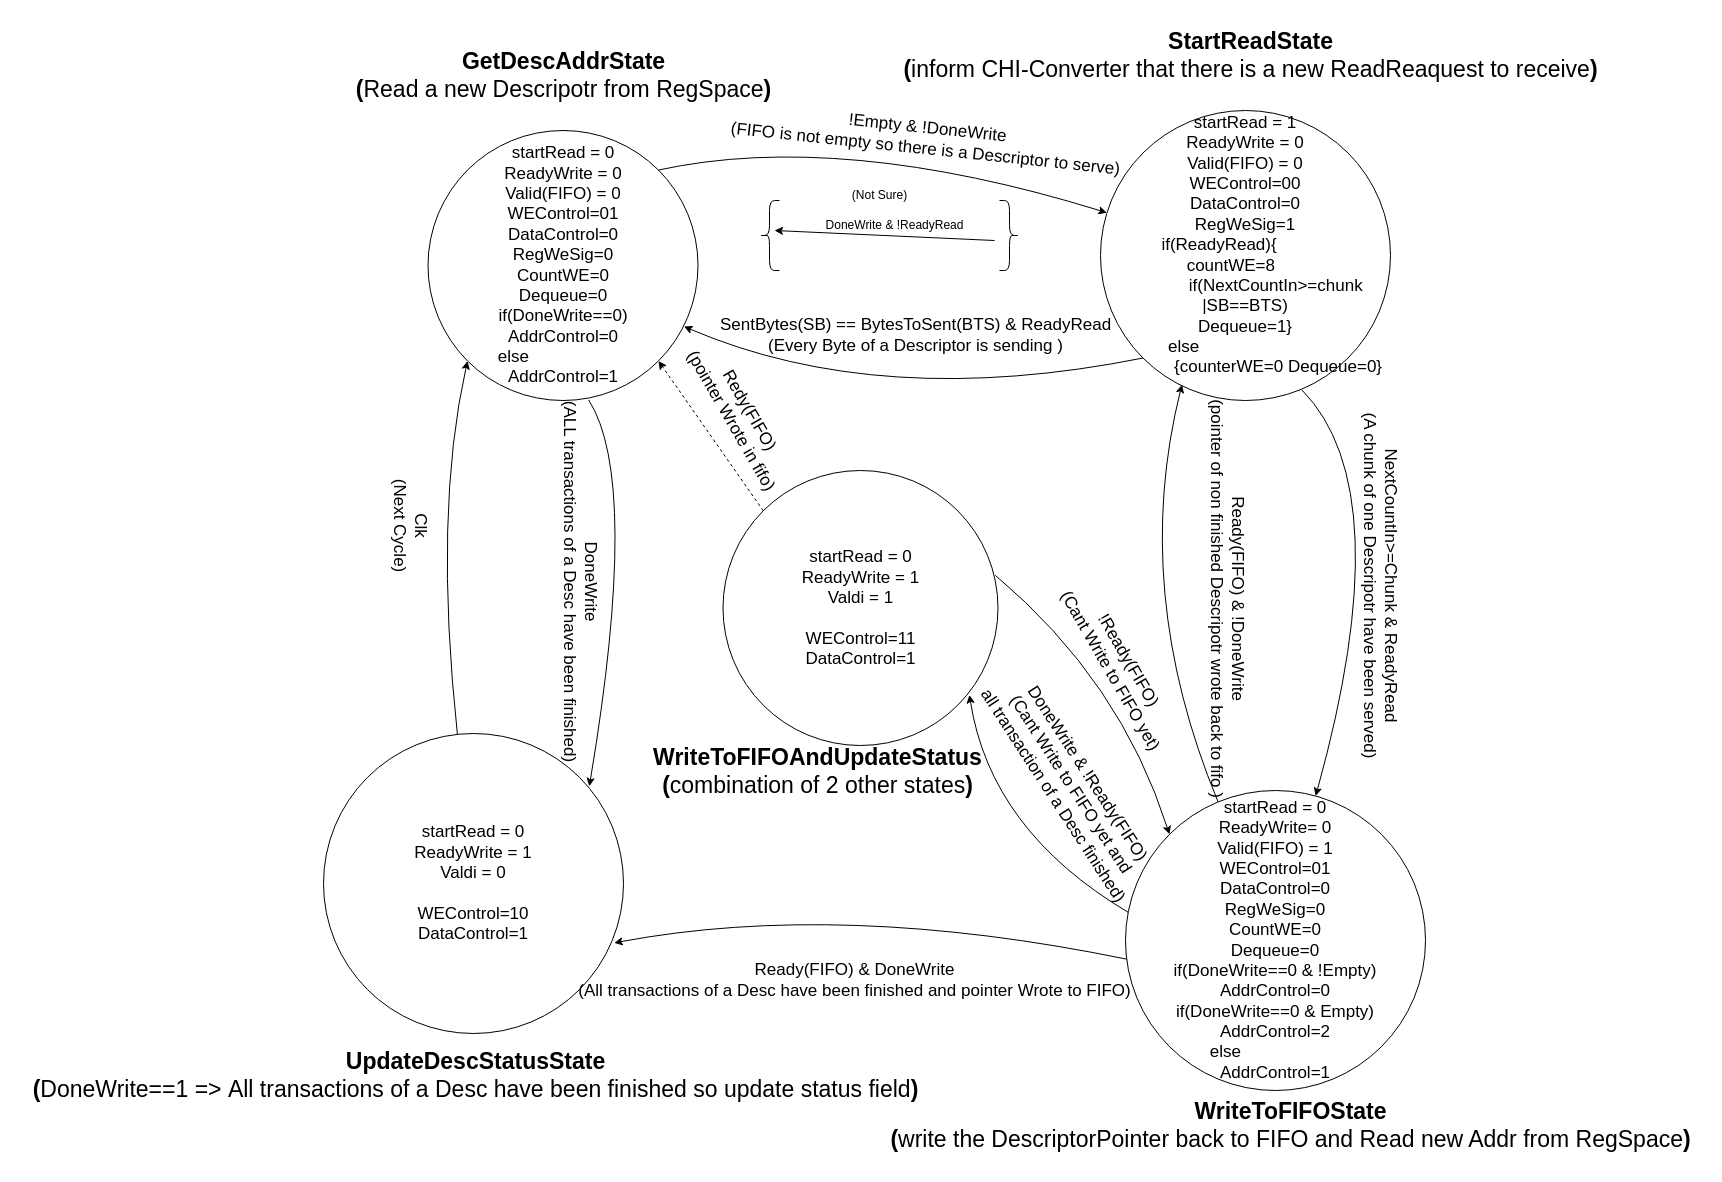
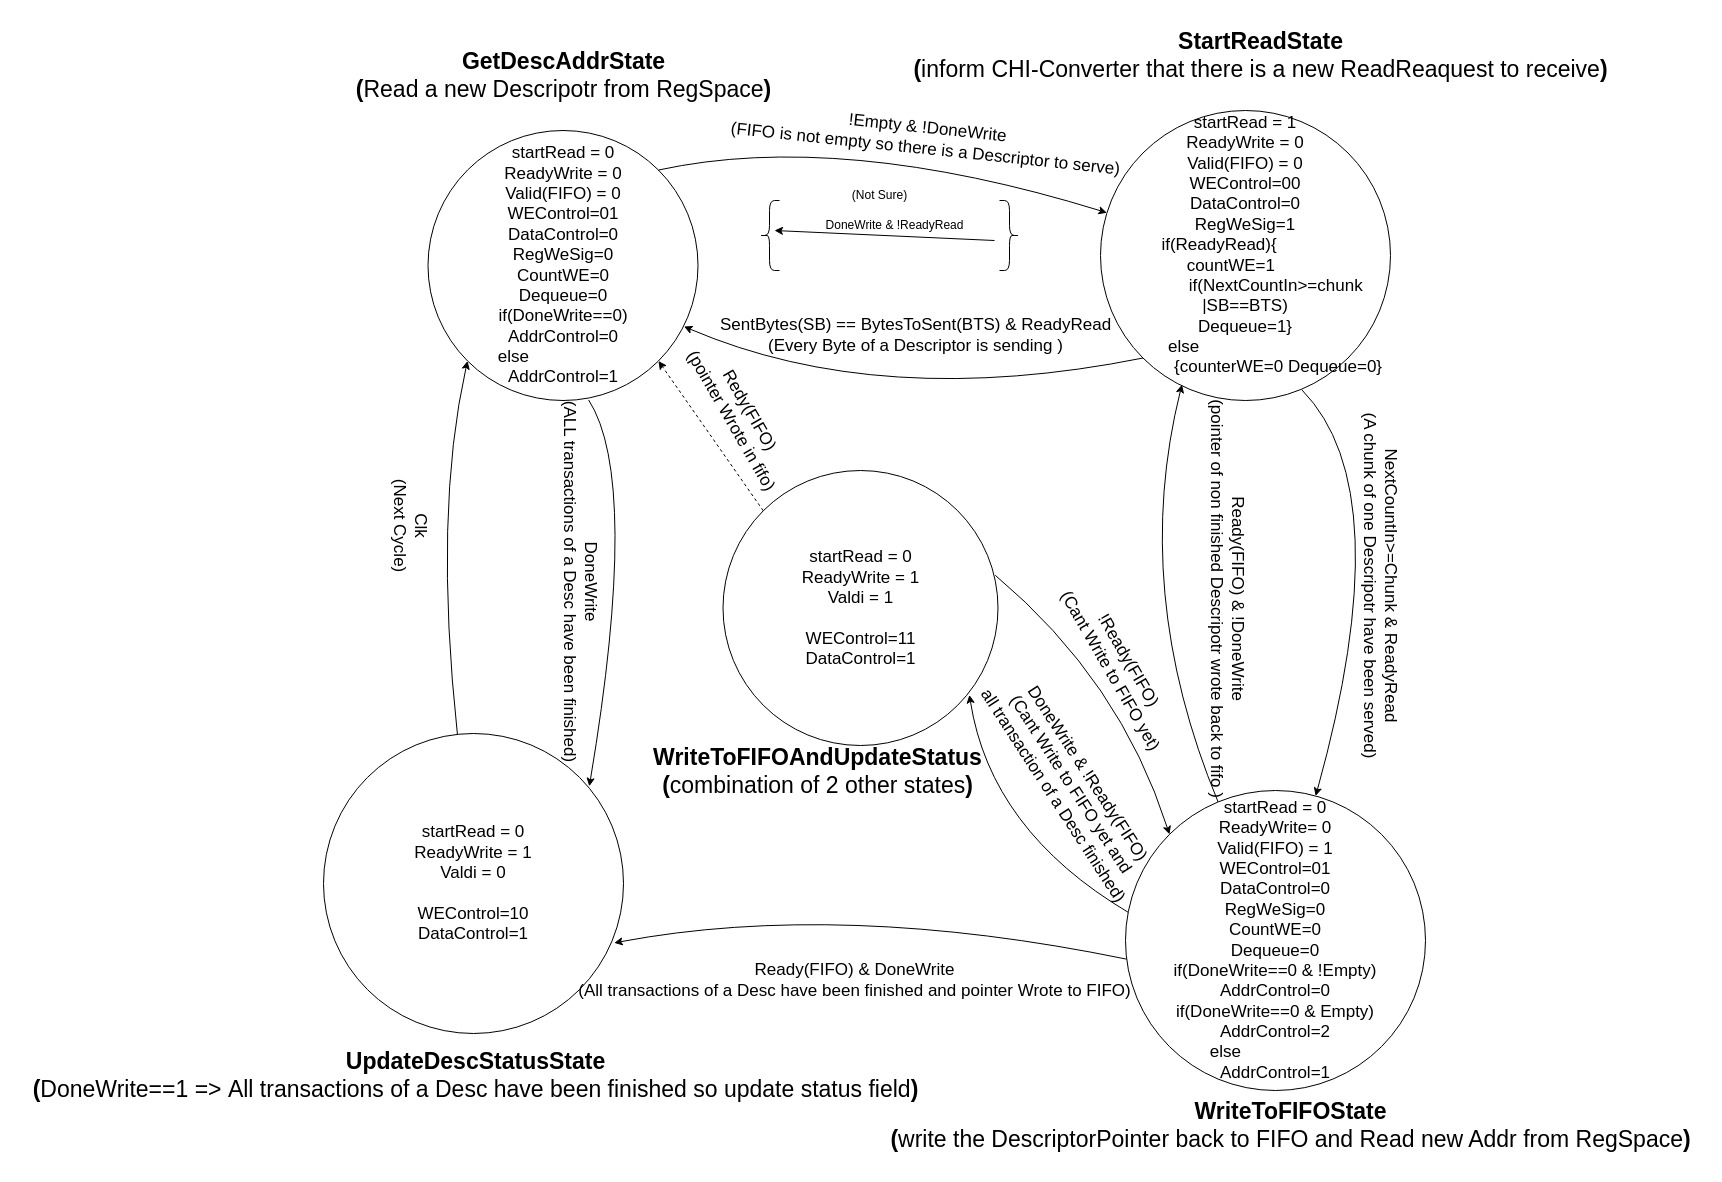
node "StartReadState (inform CHI-Converter that there is a new ReadReaquest to receive)": moved (1251, 56) -> (1261, 56)
node "startRead = 1 ReadyWrite = 0 Valid(FIFO) = 0 WEControl=00 DataControl=0 RegWeSig=1 if(ReadyRead){ countWE=8 if(NextCountIn>=chunk |SB==BTS) Dequeue=1} else {counterWE=0 Dequeue=0}": label "startRead = 1 ReadyWrite = 0 Valid(FIFO) = 0 WEControl=00 DataControl=0 RegWeSig=1 if(ReadyRead){ countWE=8 if(NextCountIn>=chunk |SB==BTS) Dequeue=1} else {counterWE=0 Dequeue=0}" -> "startRead = 1 ReadyWrite = 0 Valid(FIFO) = 0 WEControl=00 DataControl=0 RegWeSig=1 if(ReadyRead){ countWE=1 if(NextCountIn>=chunk |SB==BTS) Dequeue=1} else {counterWE=0 Dequeue=0}"
